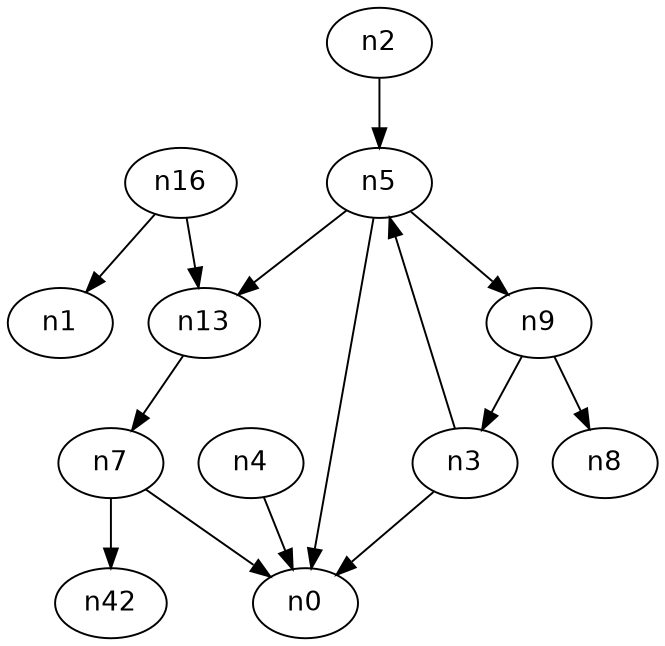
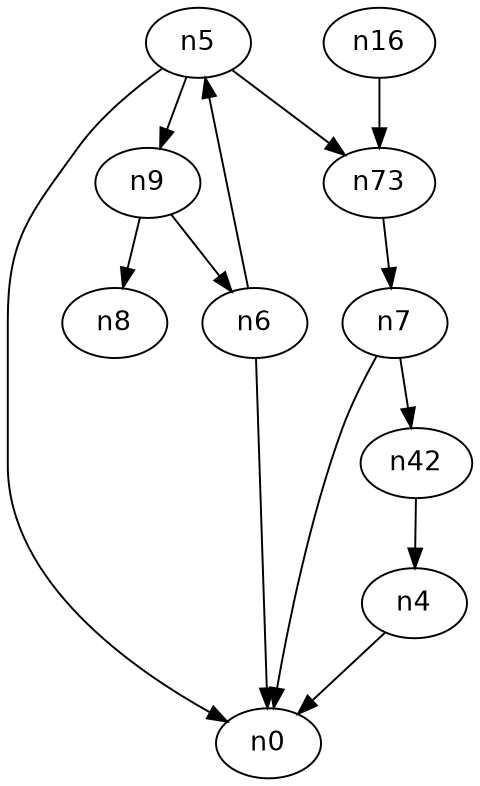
node "n2": removed
node "n1": removed
node "n13": label "n13" -> "n73"
node "n3": label "n3" -> "n6"
edge "n42" -> "n4": added
